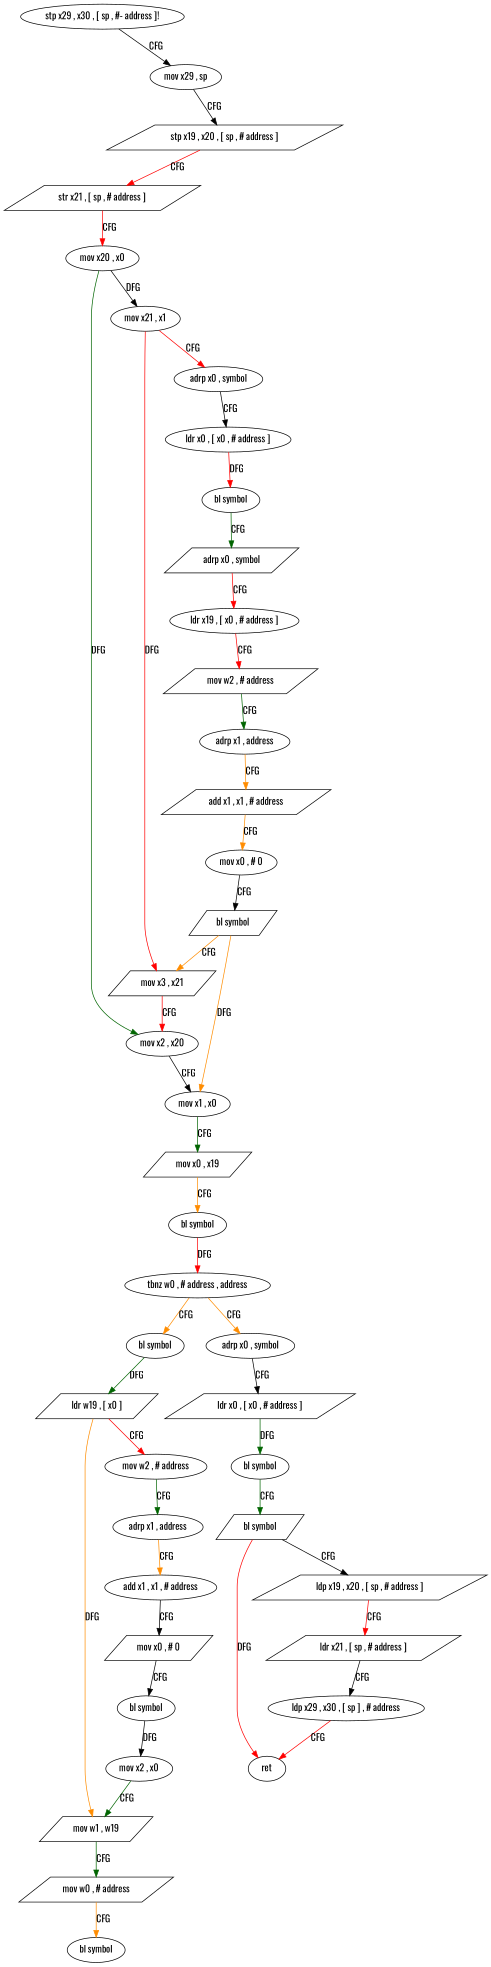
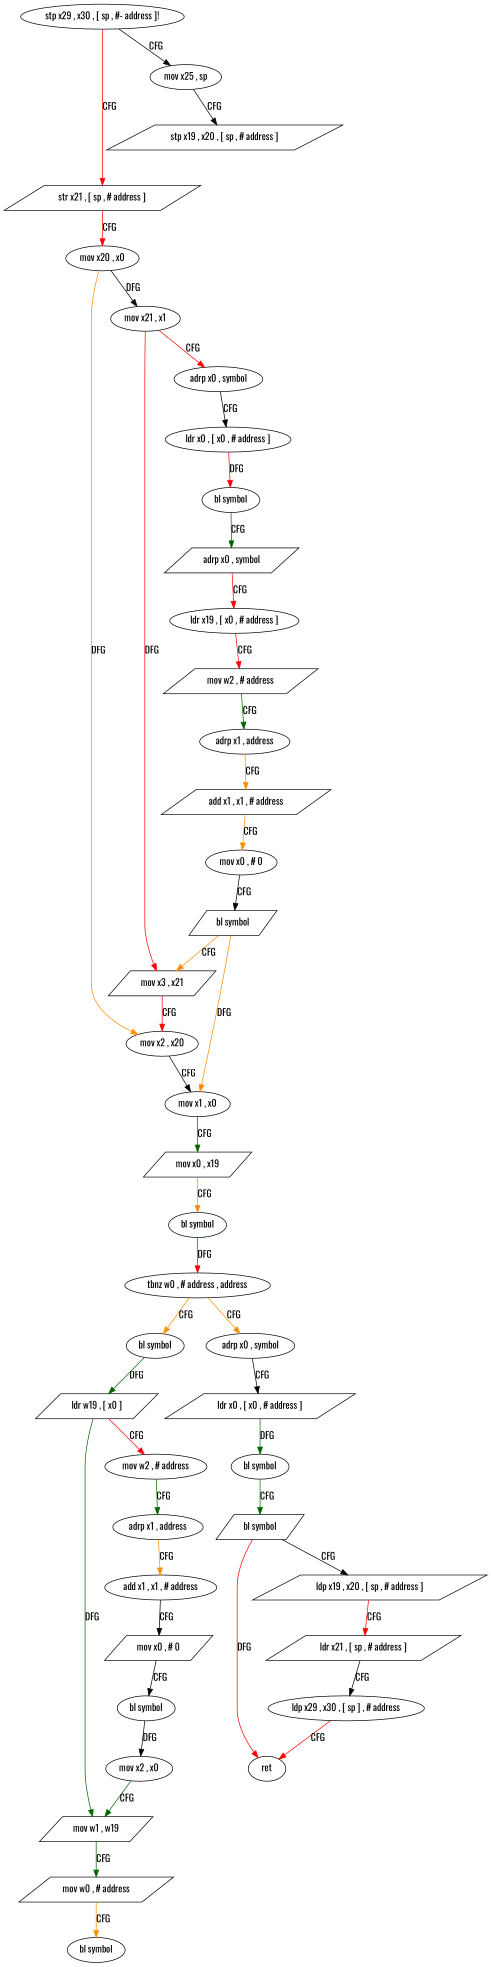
node "mov x29 , sp": label "mov x29 , sp" -> "mov x25 , sp"
edge "stp x19 , x20 , [ sp , # address ]" -> "str x21 , [ sp , # address ]": now "stp x29 , x30 , [ sp , #- address ]!" -> "str x21 , [ sp , # address ]"
edge "mov x20 , x0" -> "mov x2 , x20": color darkgreen -> darkorange
edge "ldr w19 , [ x0 ]" -> "mov w1 , w19": color darkorange -> darkgreen
